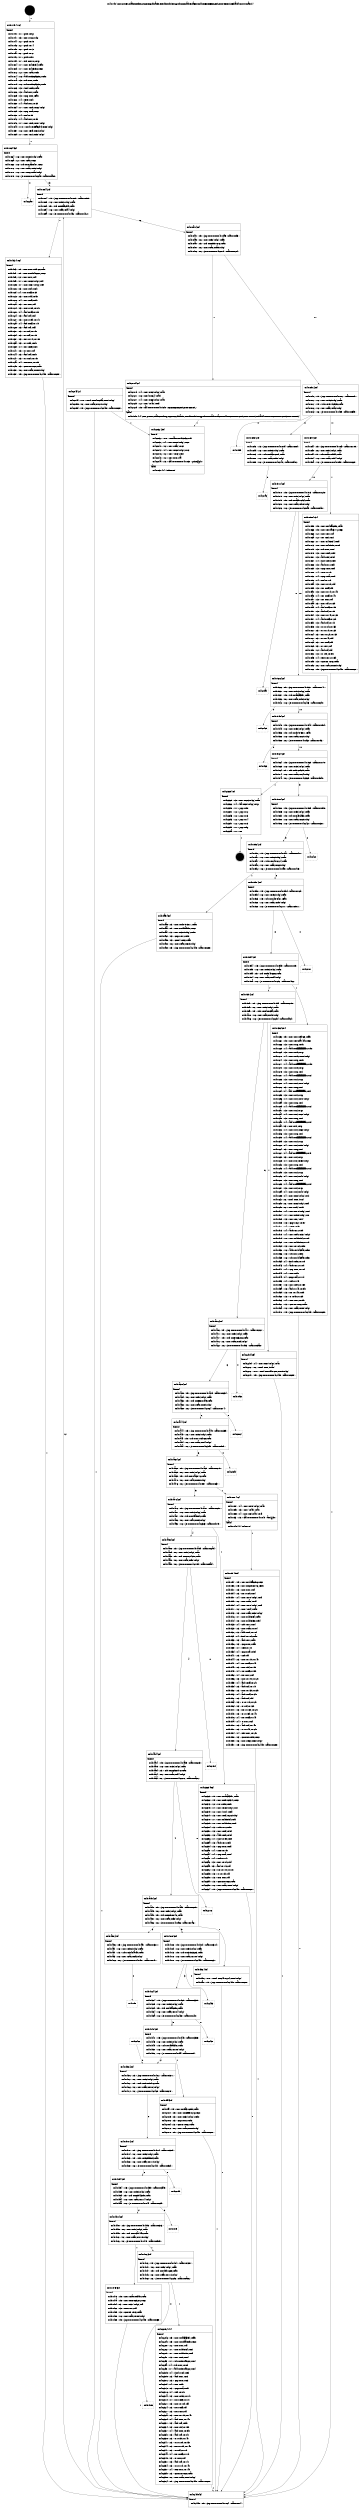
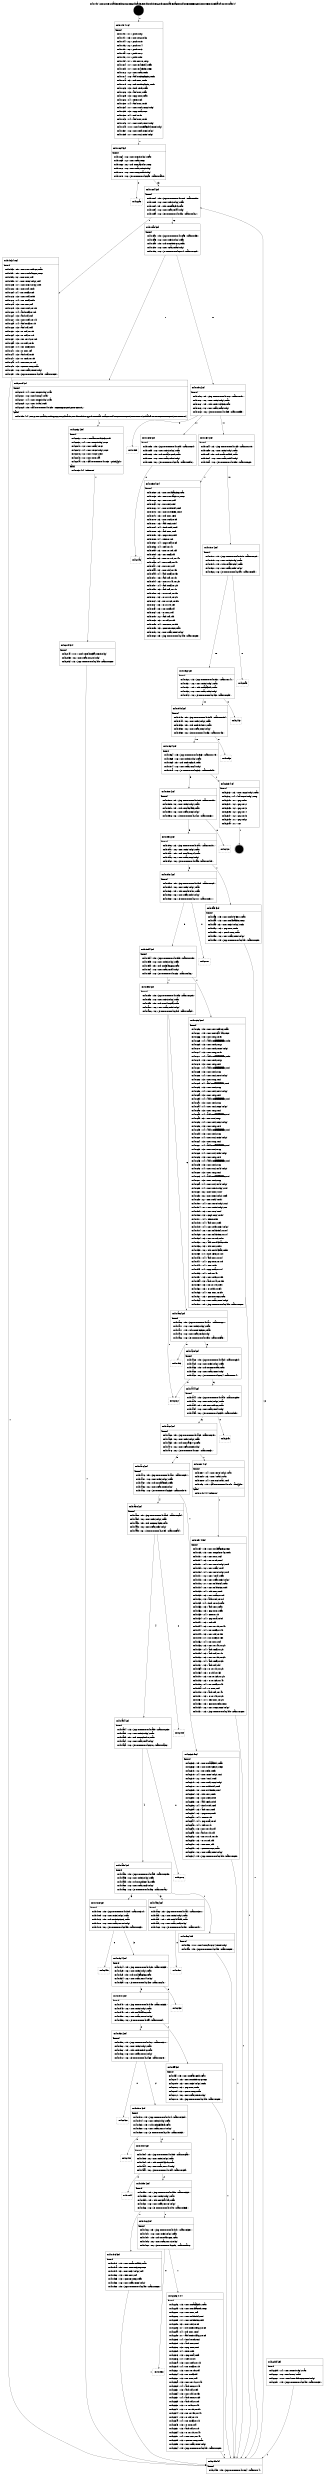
edge "0x40204f [21]" -> "0x402032 [29]": reversed
edge "0x4019f0 [28]" -> "0x4022bd [25]": now "0x4019f0 [28]" -> "0x402064"
edge "0x401e5e [137]" -> "0x4024de [5]": removed, label "1"
edge "0x40246e" -> "0x401b5c [28]": reversed
